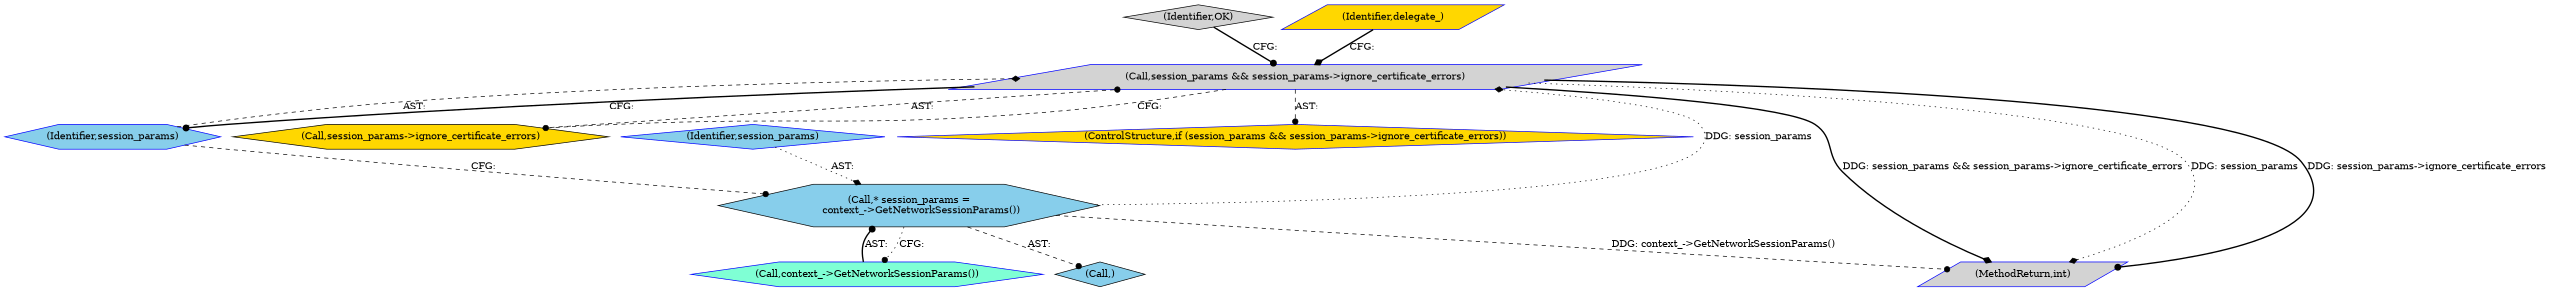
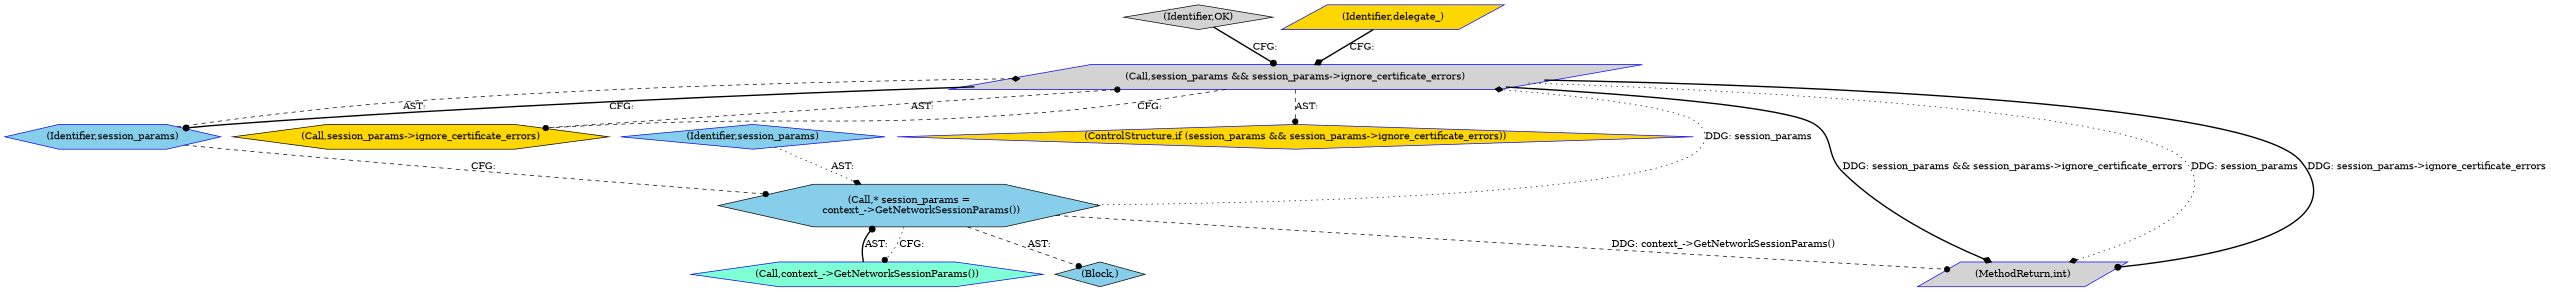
node "(Call,)": label "(Call,)" -> "(Block,)"
